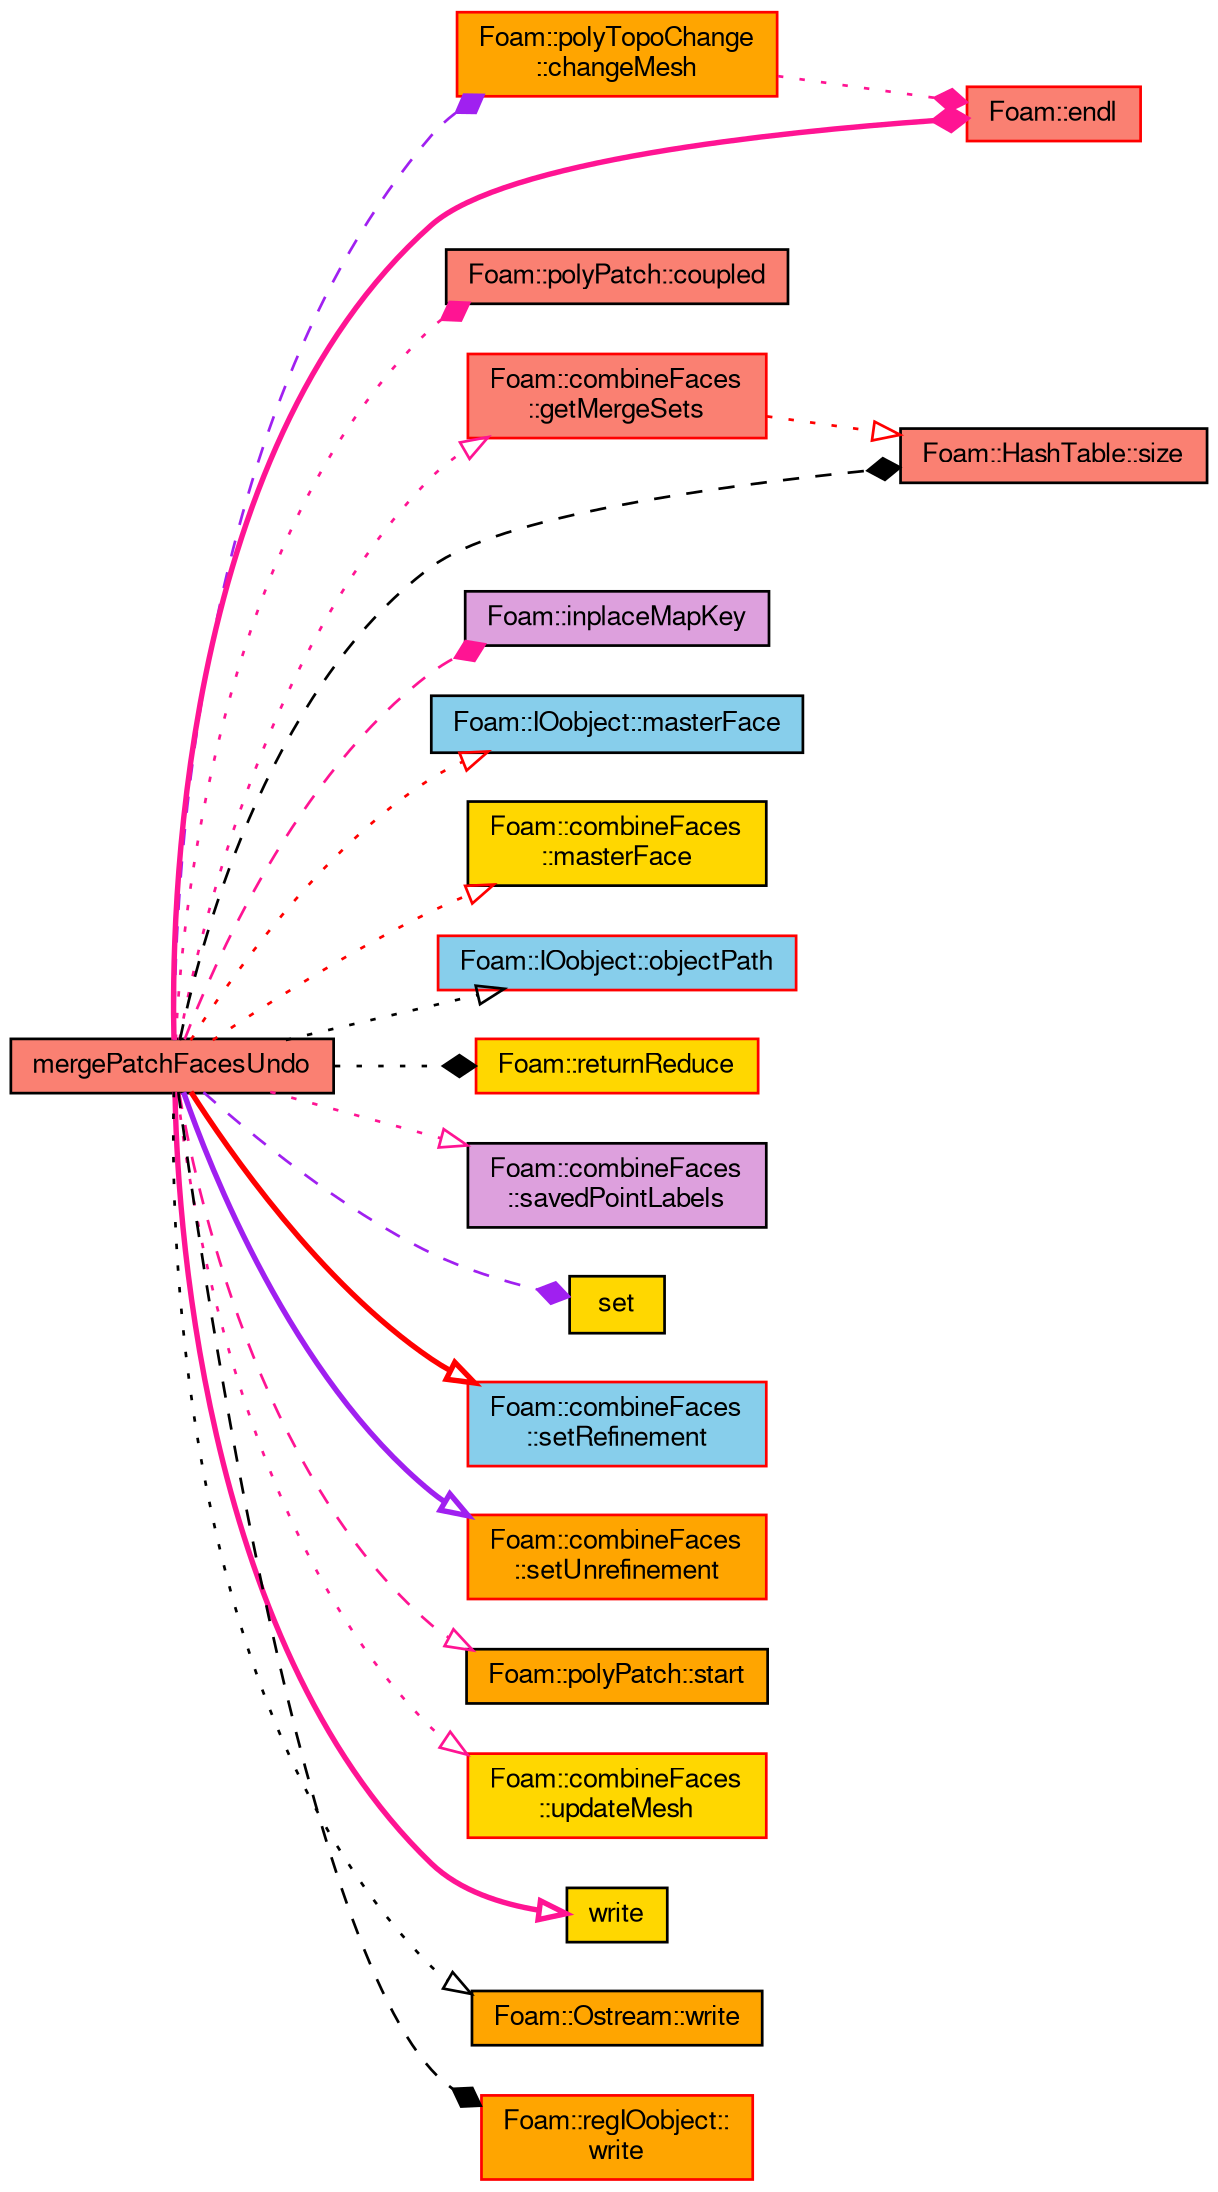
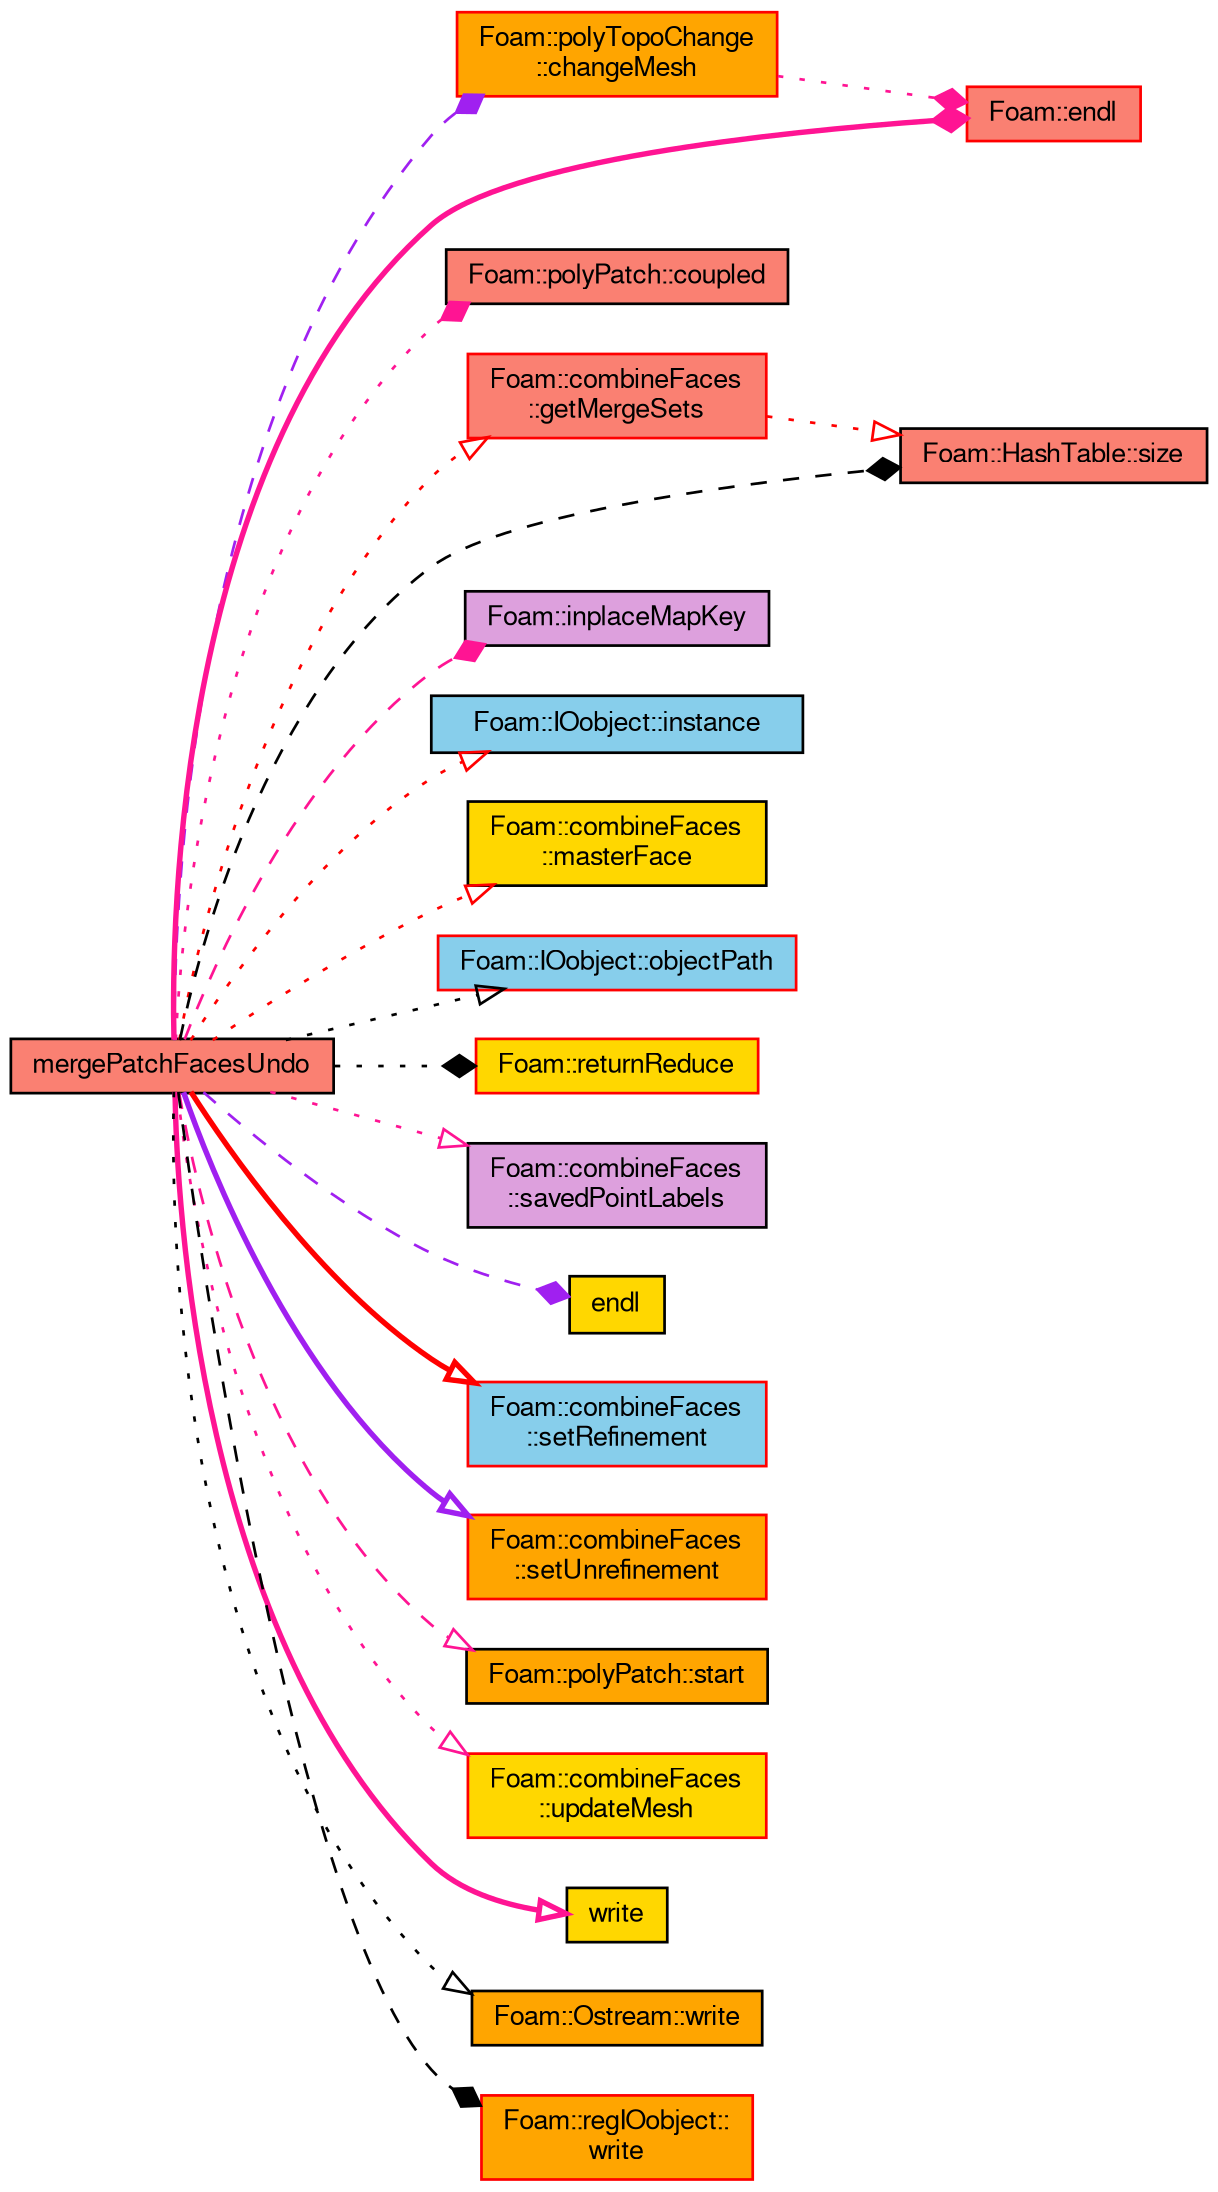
edge "mergePatchFacesUndo" -> "Foam::combineFaces ::getMergeSets": color deeppink -> red
node "Foam::IOobject::masterFace": label "Foam::IOobject::masterFace" -> "Foam::IOobject::instance"
node "set": label "set" -> "endl"
